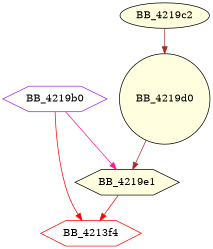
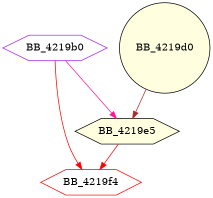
node "BB_4219c2": removed
node "BB_4219e1": label "BB_4219e1" -> "BB_4219e5"
node "BB_4213f4": label "BB_4213f4" -> "BB_4219f4"
